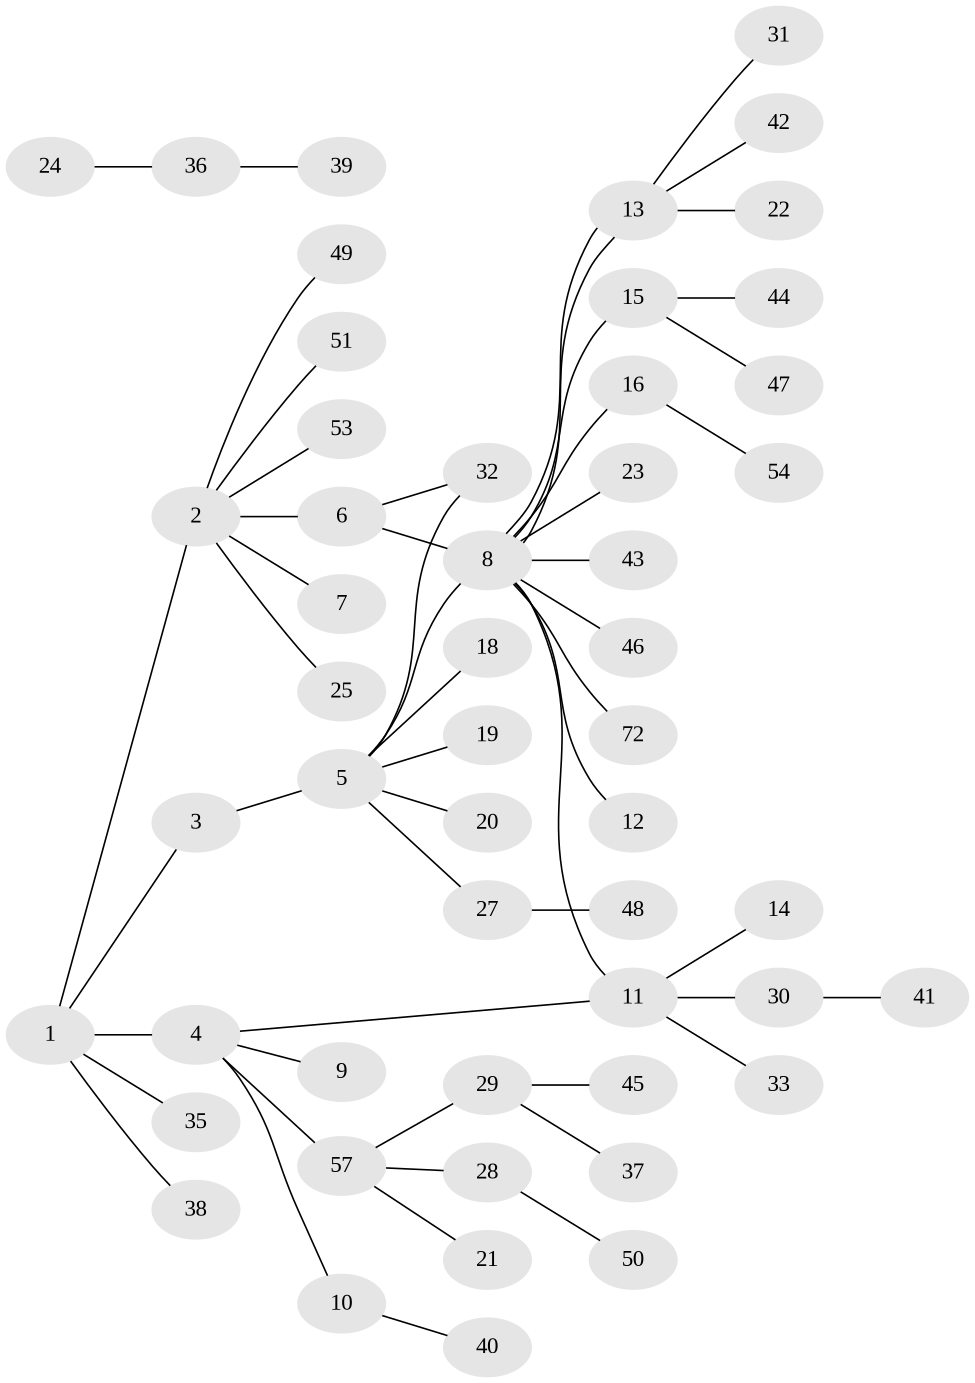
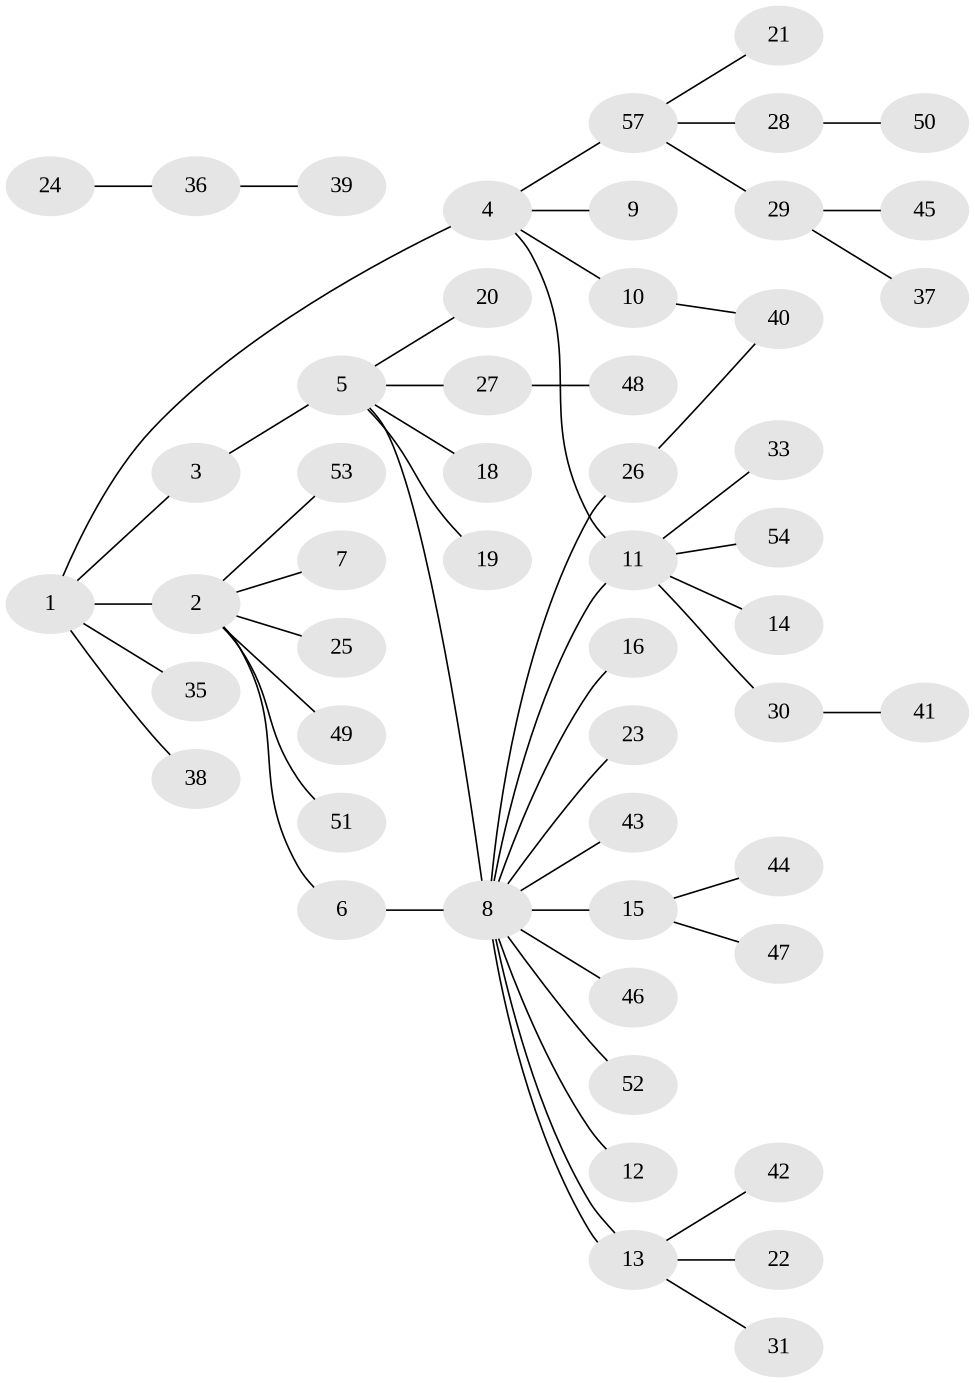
edge "16" -- "54": now "11" -- "54"
node "32": removed
node "26": added
node "72": label "72" -> "52"
